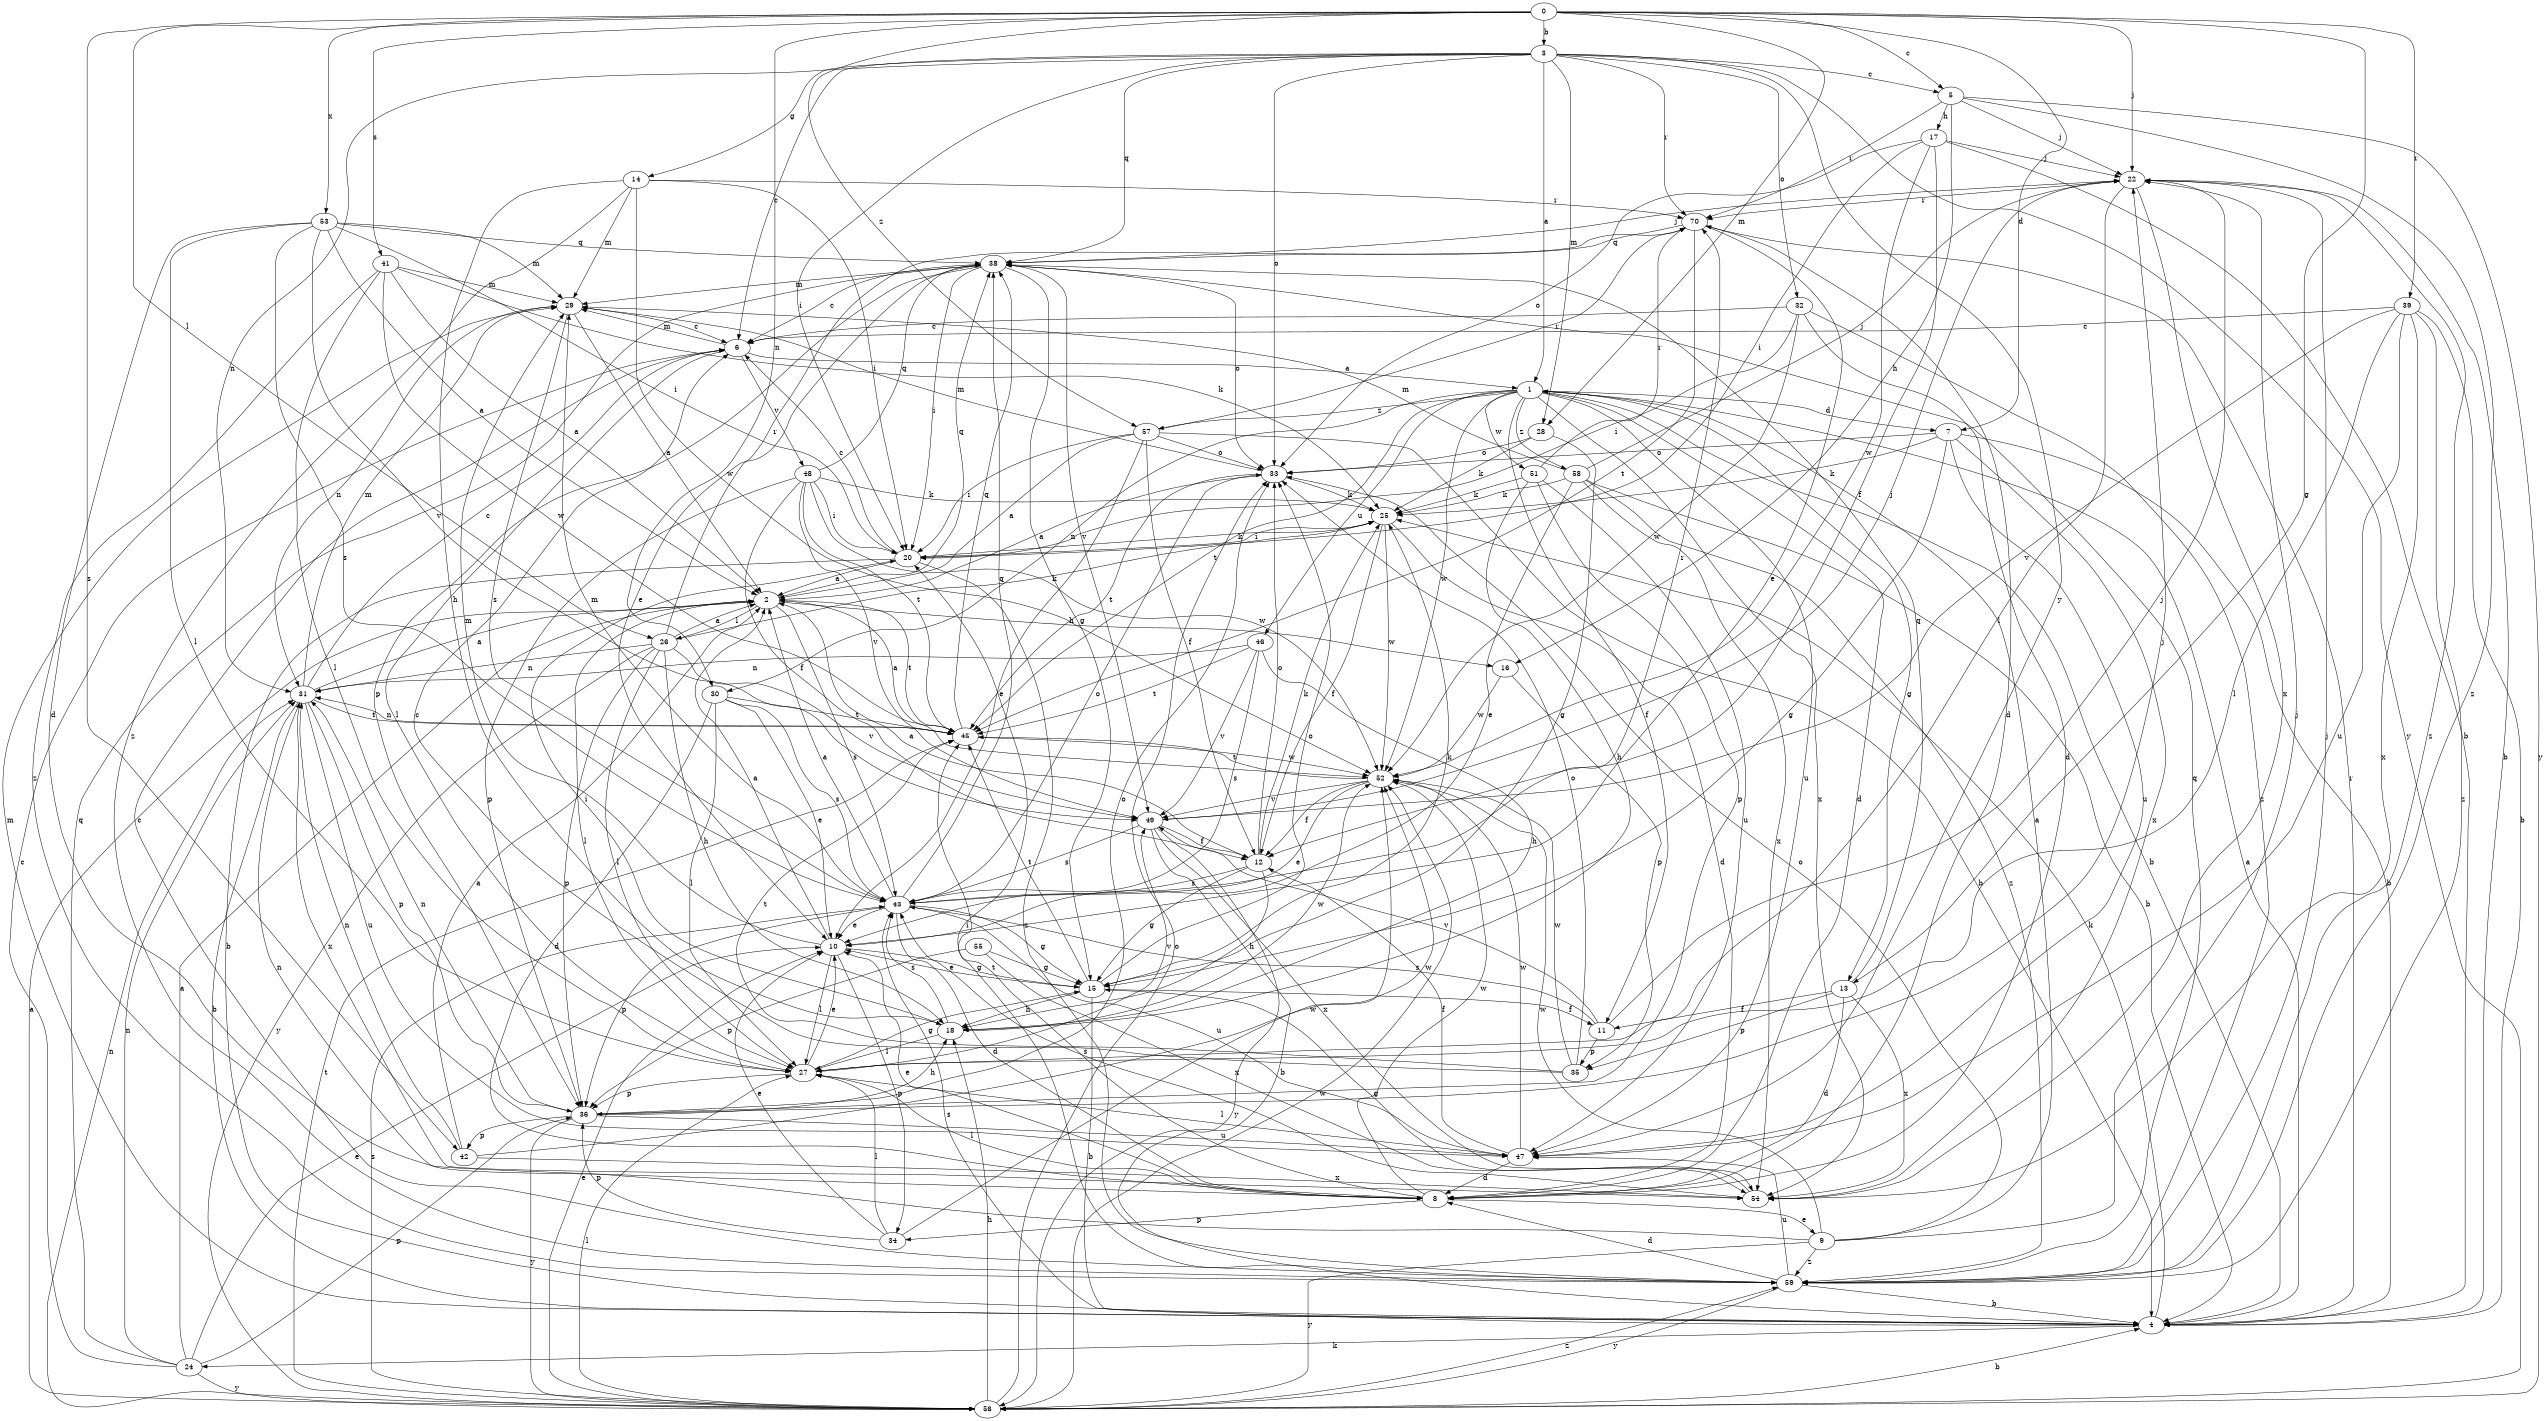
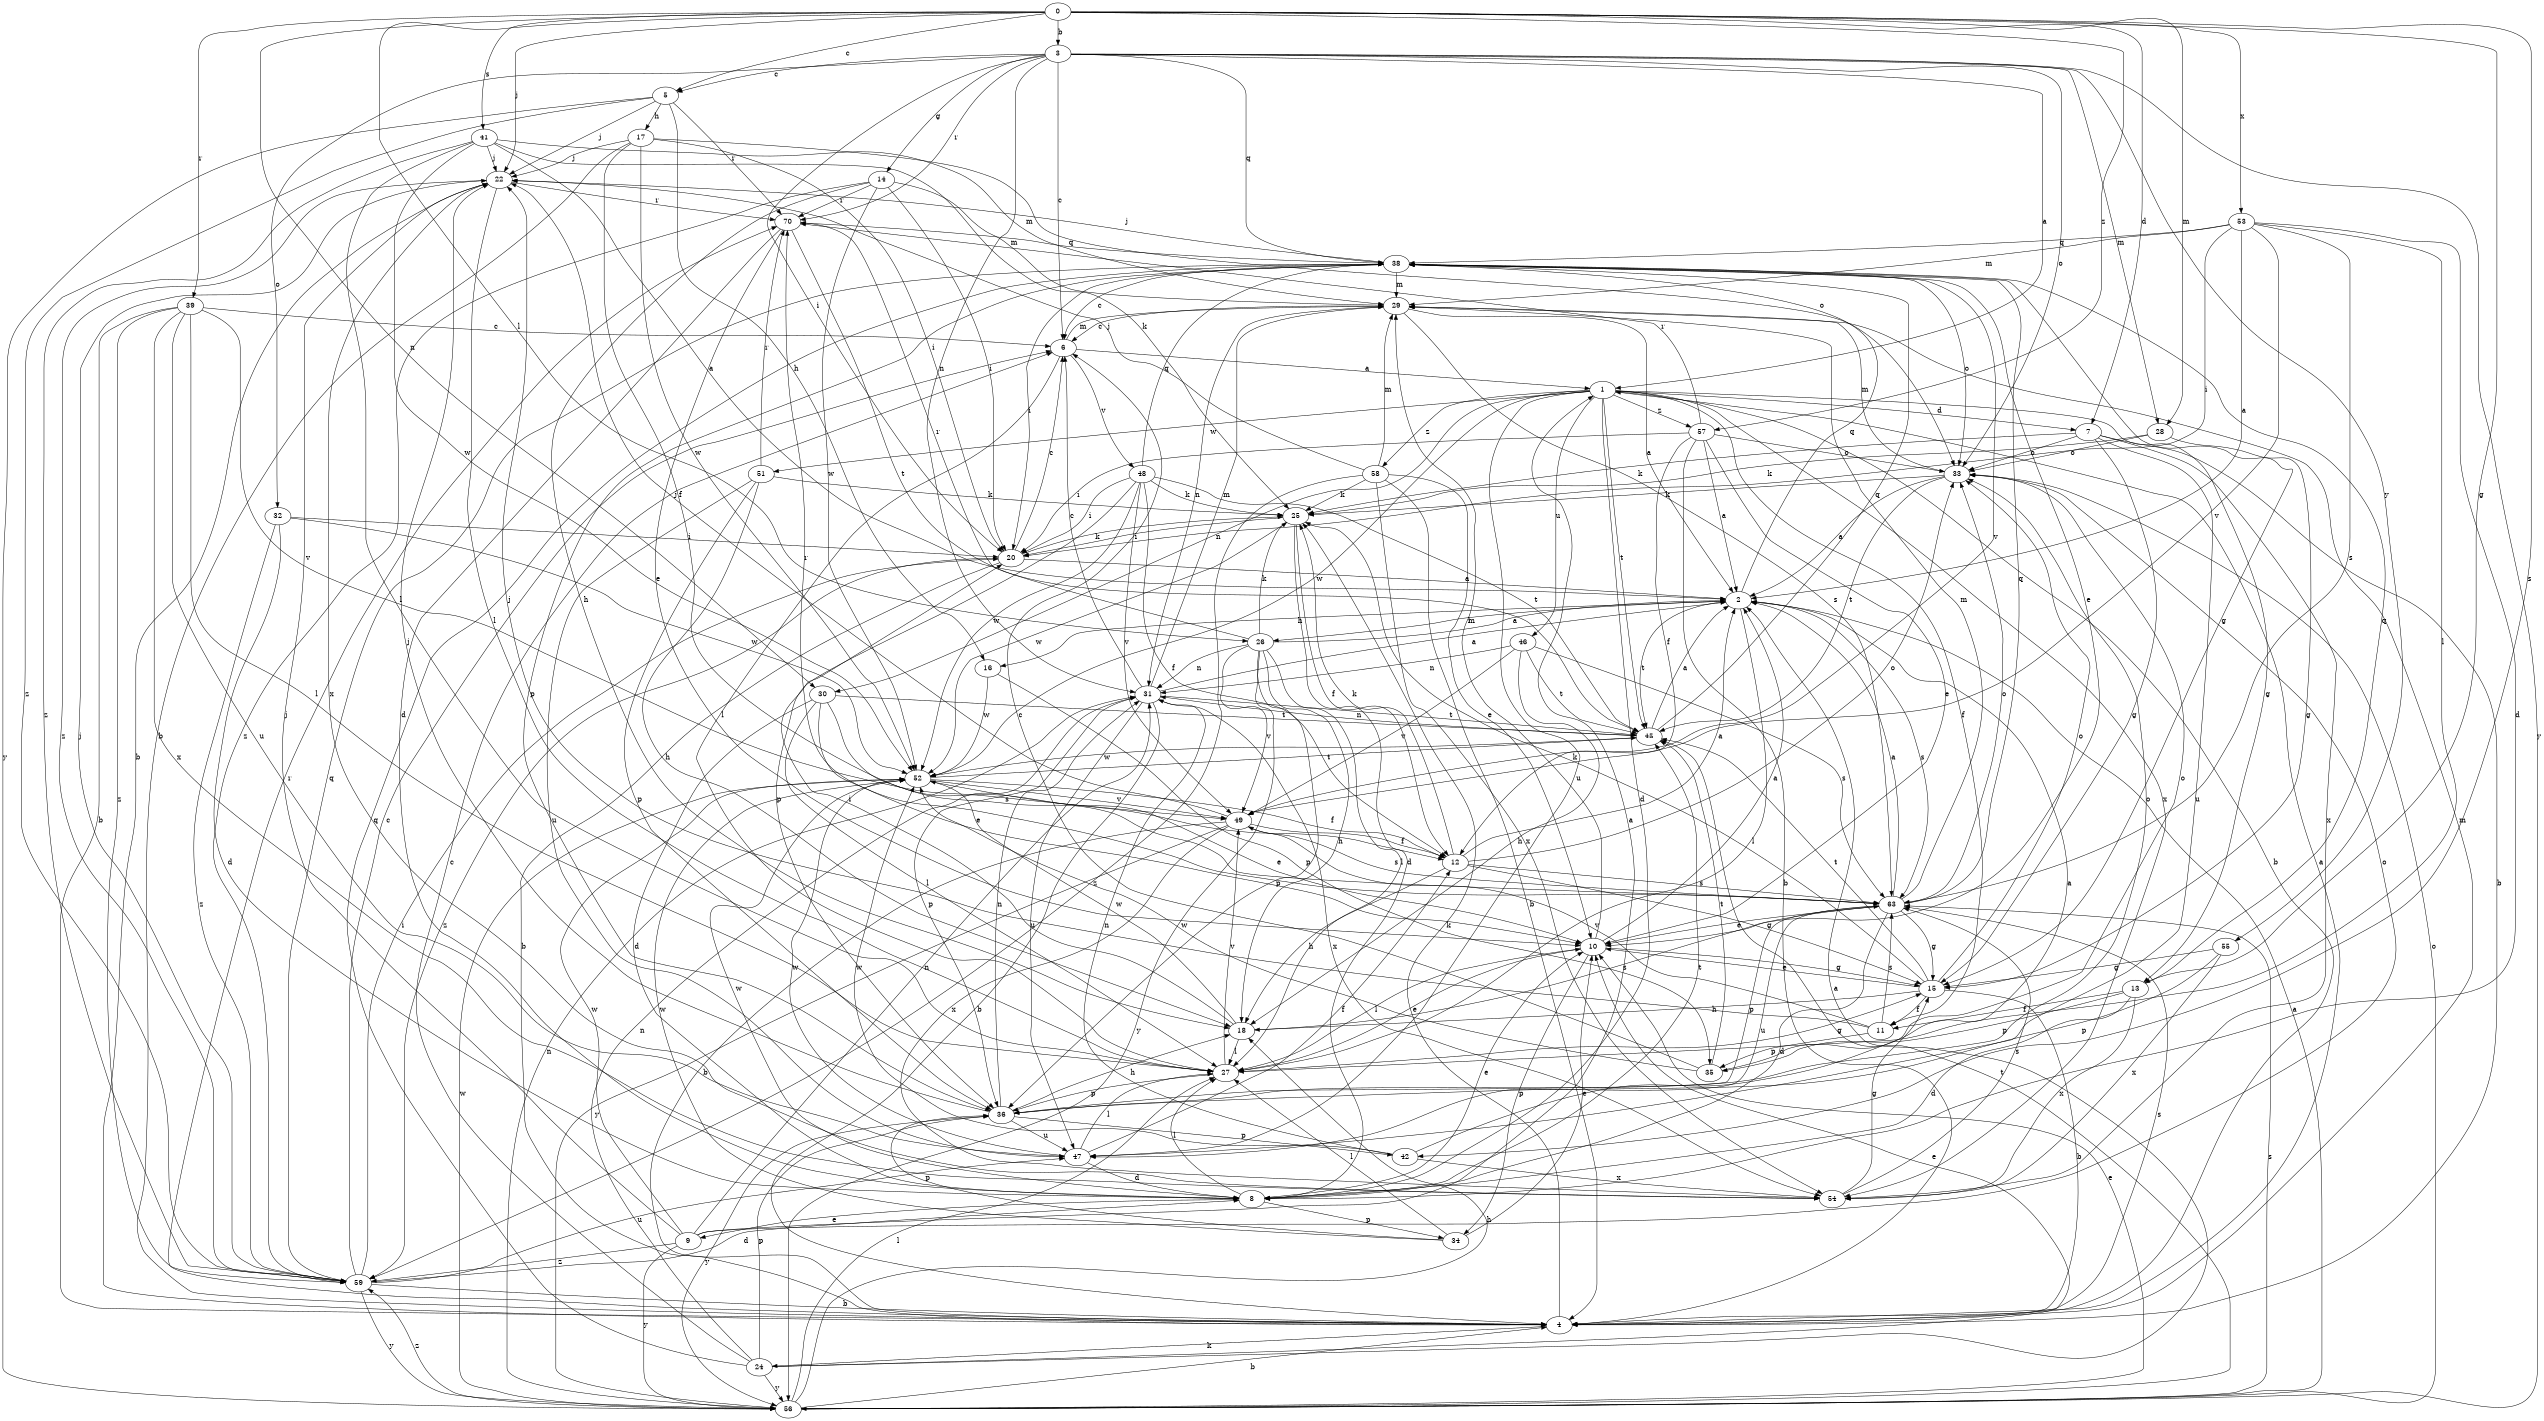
edge "41" -> "22": added, label "j"
edge "32" -> "6": removed, label "c"
edge "3" -> "47": now "3" -> "55"
node "43": label "43" -> "63"
